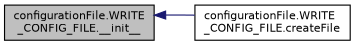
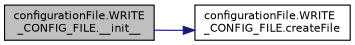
edge "configurationFile.WRITE _CONFIG_FILE.createFile" -> "configurationFile.WRITE _CONFIG_FILE.__init__": reversed
